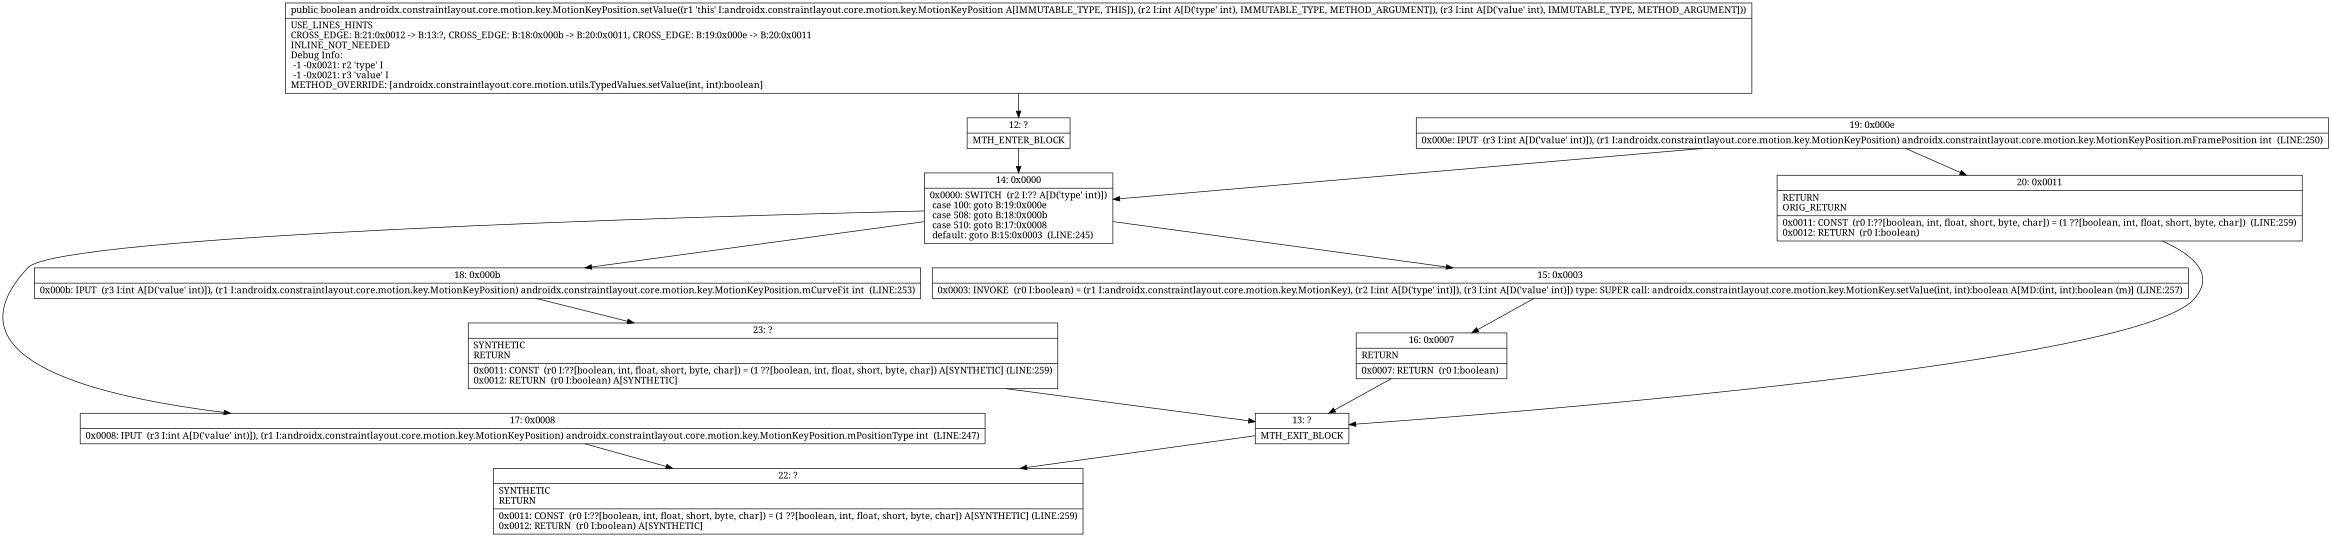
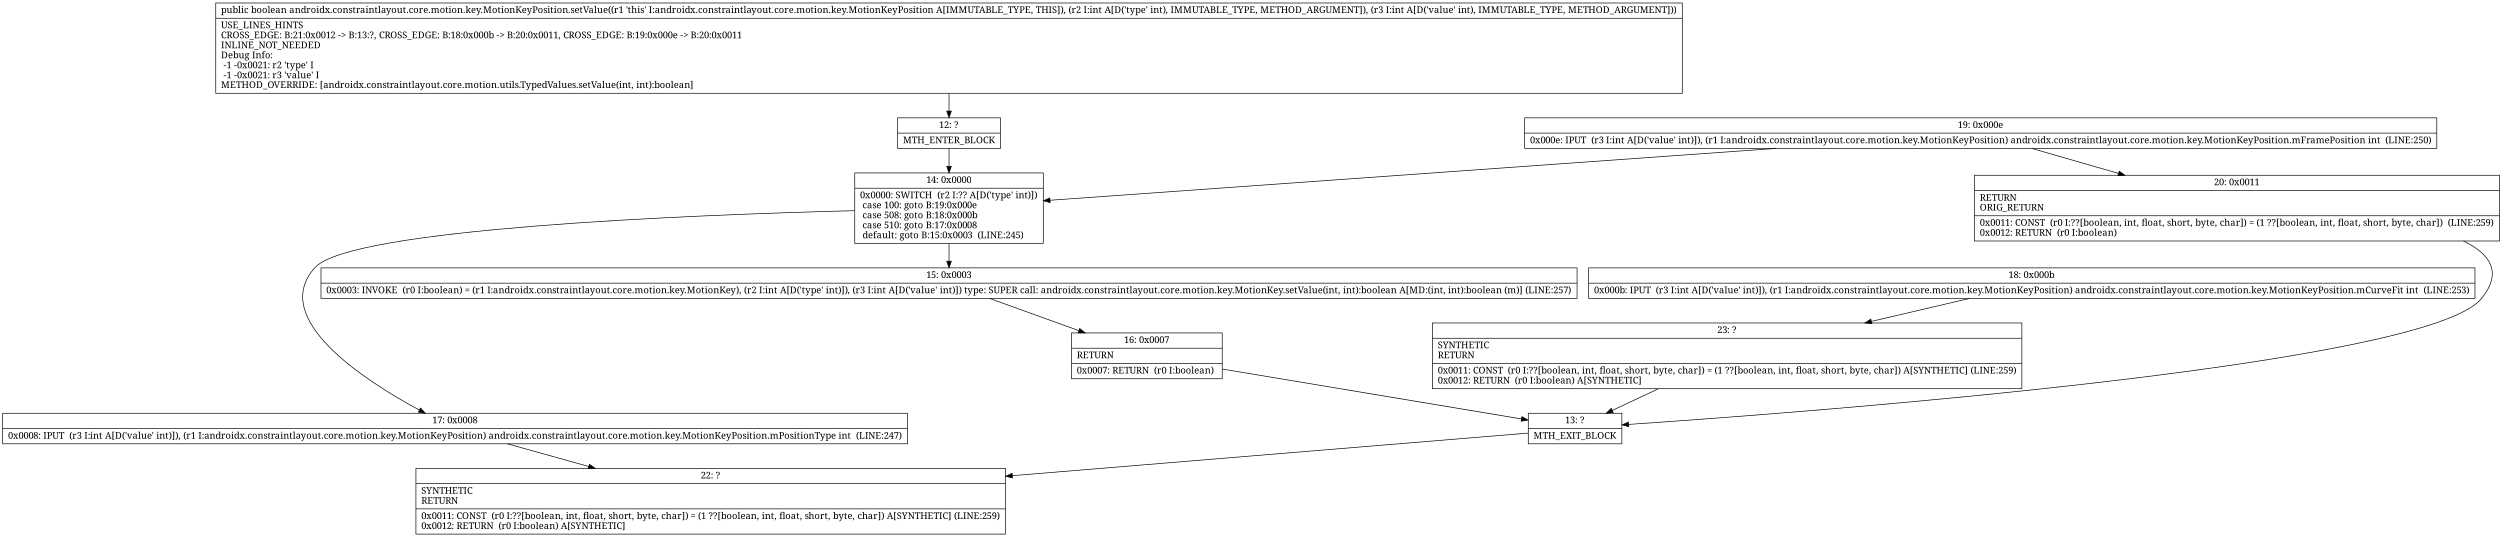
edge "14: 0x0000" -> "18: 0x000b": removed
